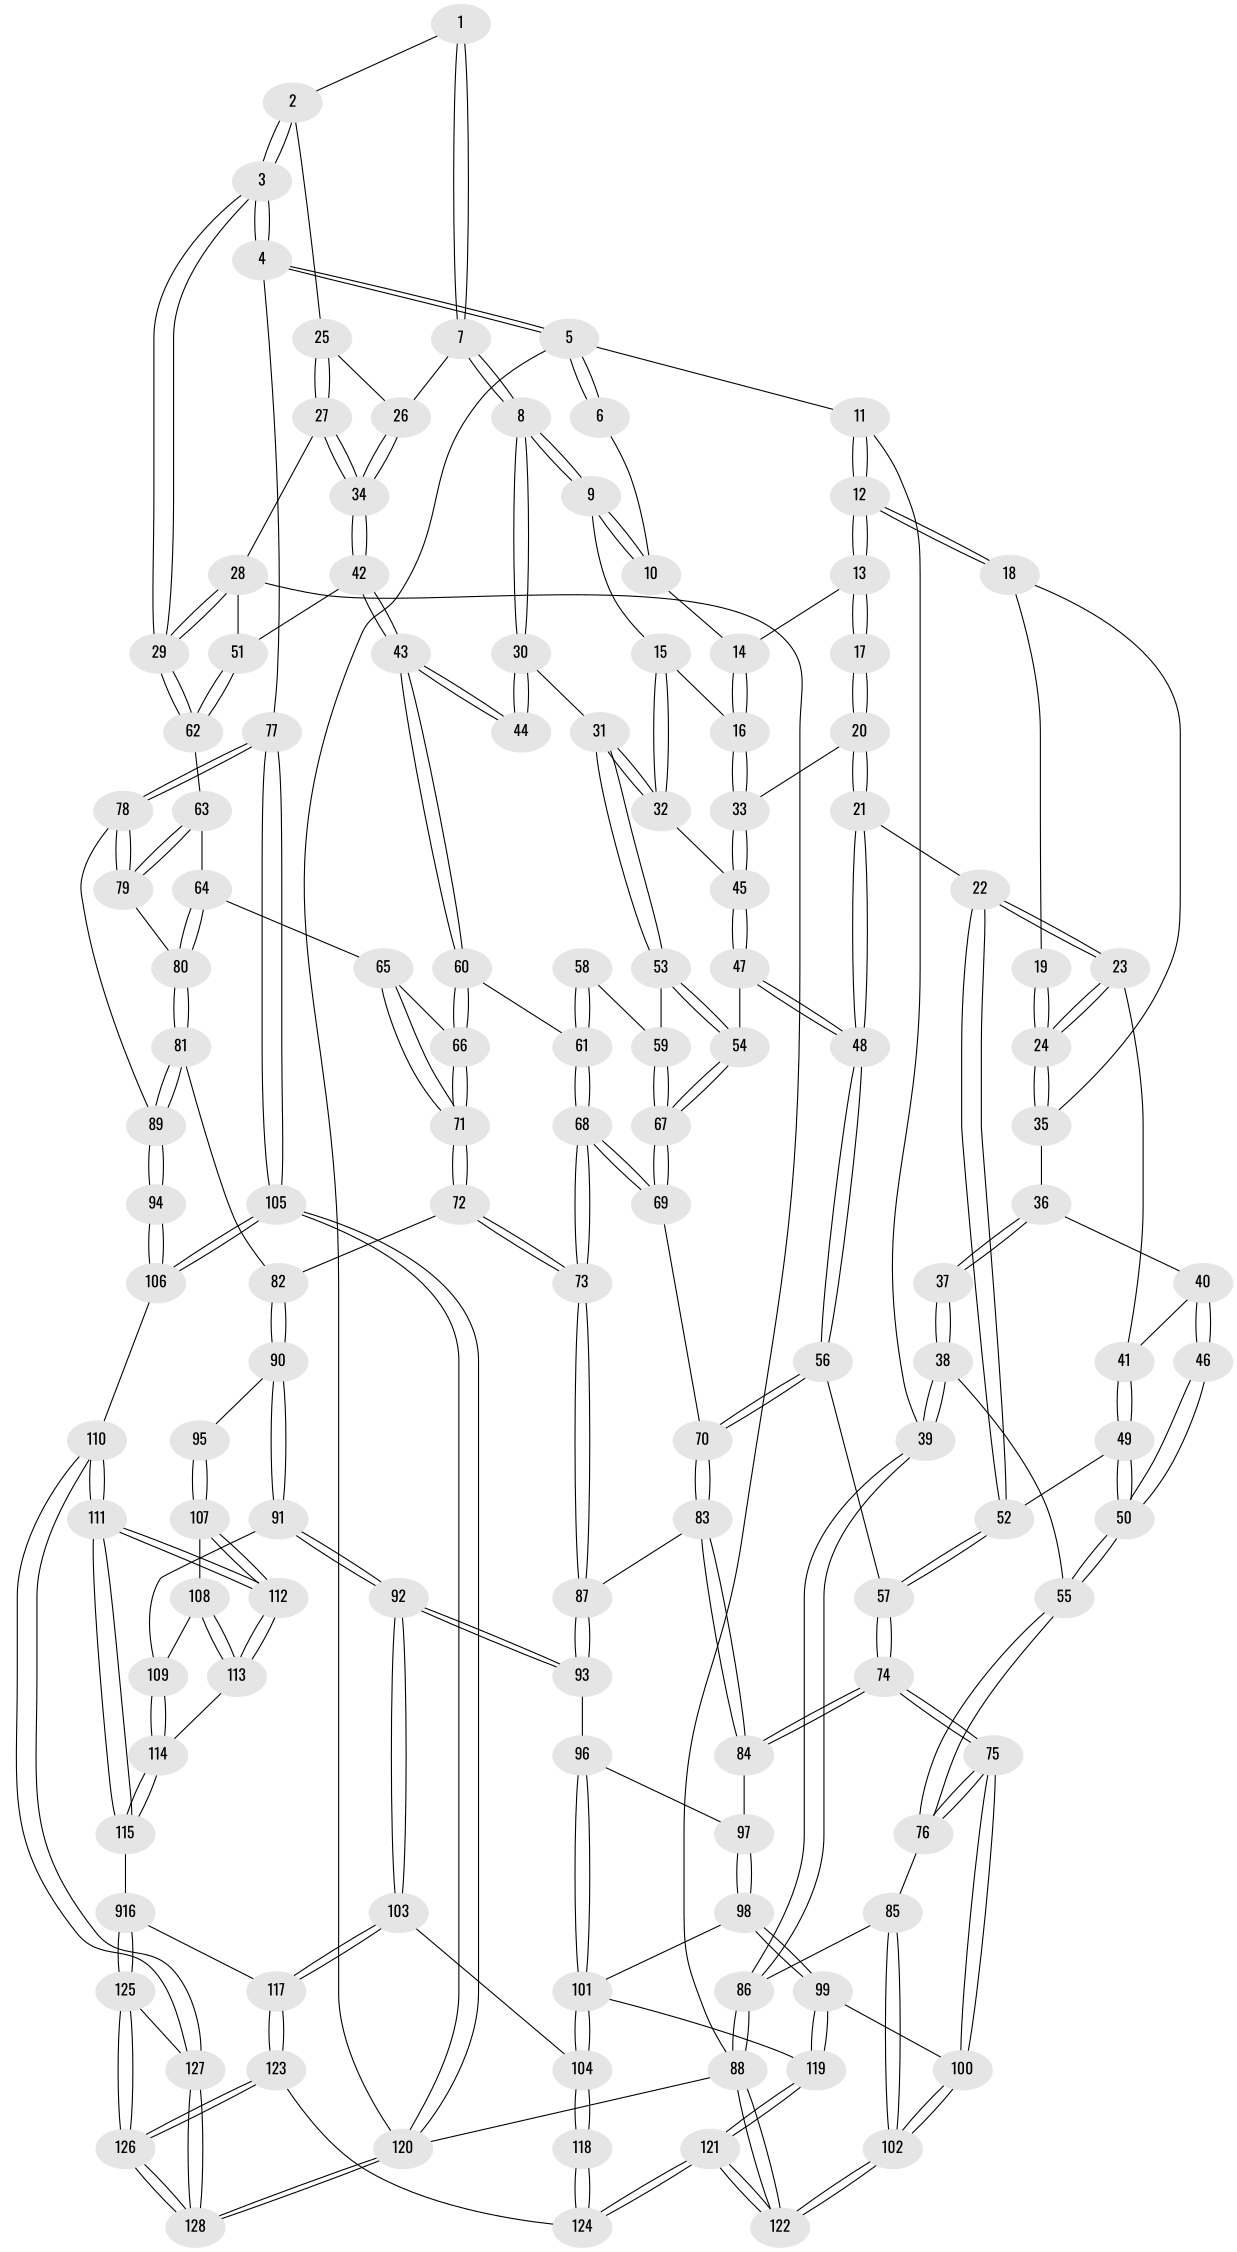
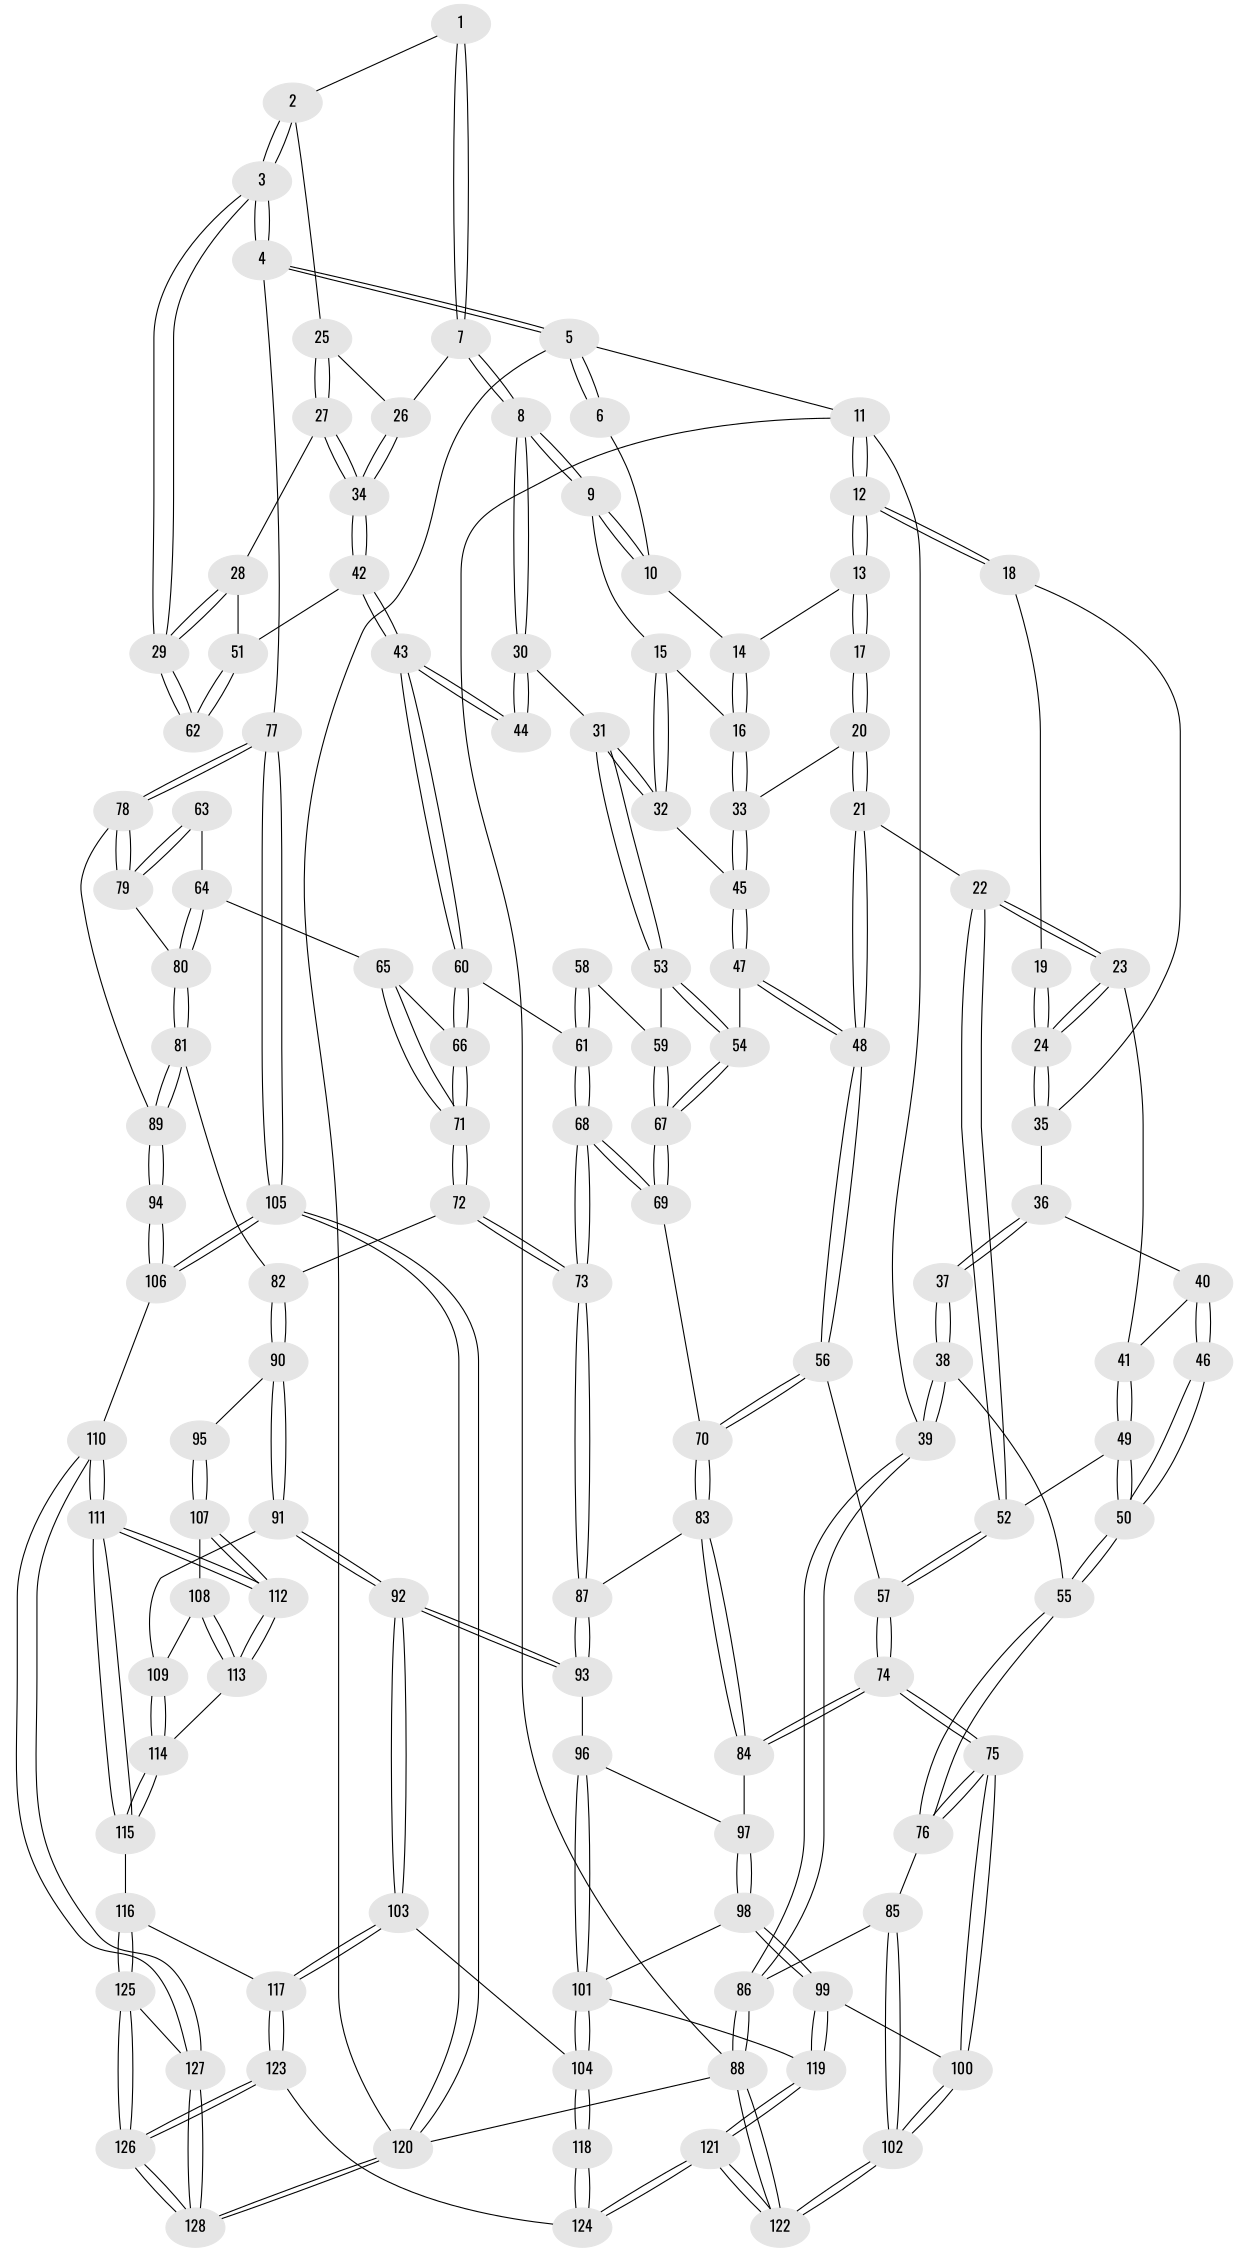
edge "62" -- "63": removed
edge "28" -- "88": now "11" -- "88"
node "916": label "916" -> "116"
